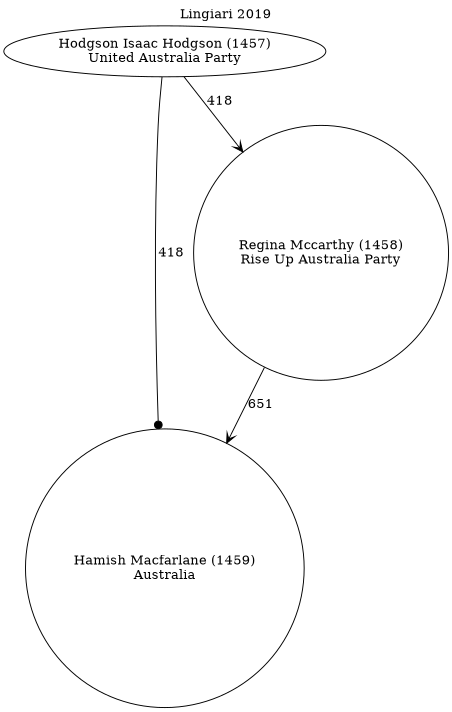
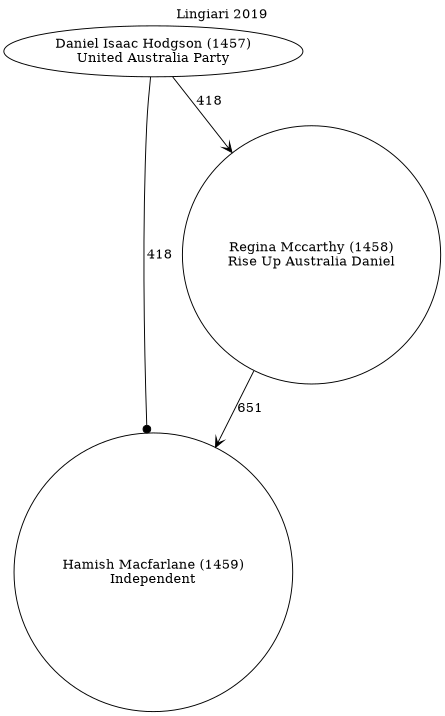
node "Hodgson Isaac Hodgson (1457) United Australia Party": label "Hodgson Isaac Hodgson (1457) United Australia Party" -> "Daniel Isaac Hodgson (1457) United Australia Party"
node "Regina Mccarthy (1458) Rise Up Australia Party": label "Regina Mccarthy (1458) Rise Up Australia Party" -> "Regina Mccarthy (1458) Rise Up Australia Daniel"
node "Hamish Macfarlane (1459) Australia": label "Hamish Macfarlane (1459) Australia" -> "Hamish Macfarlane (1459) Independent"
